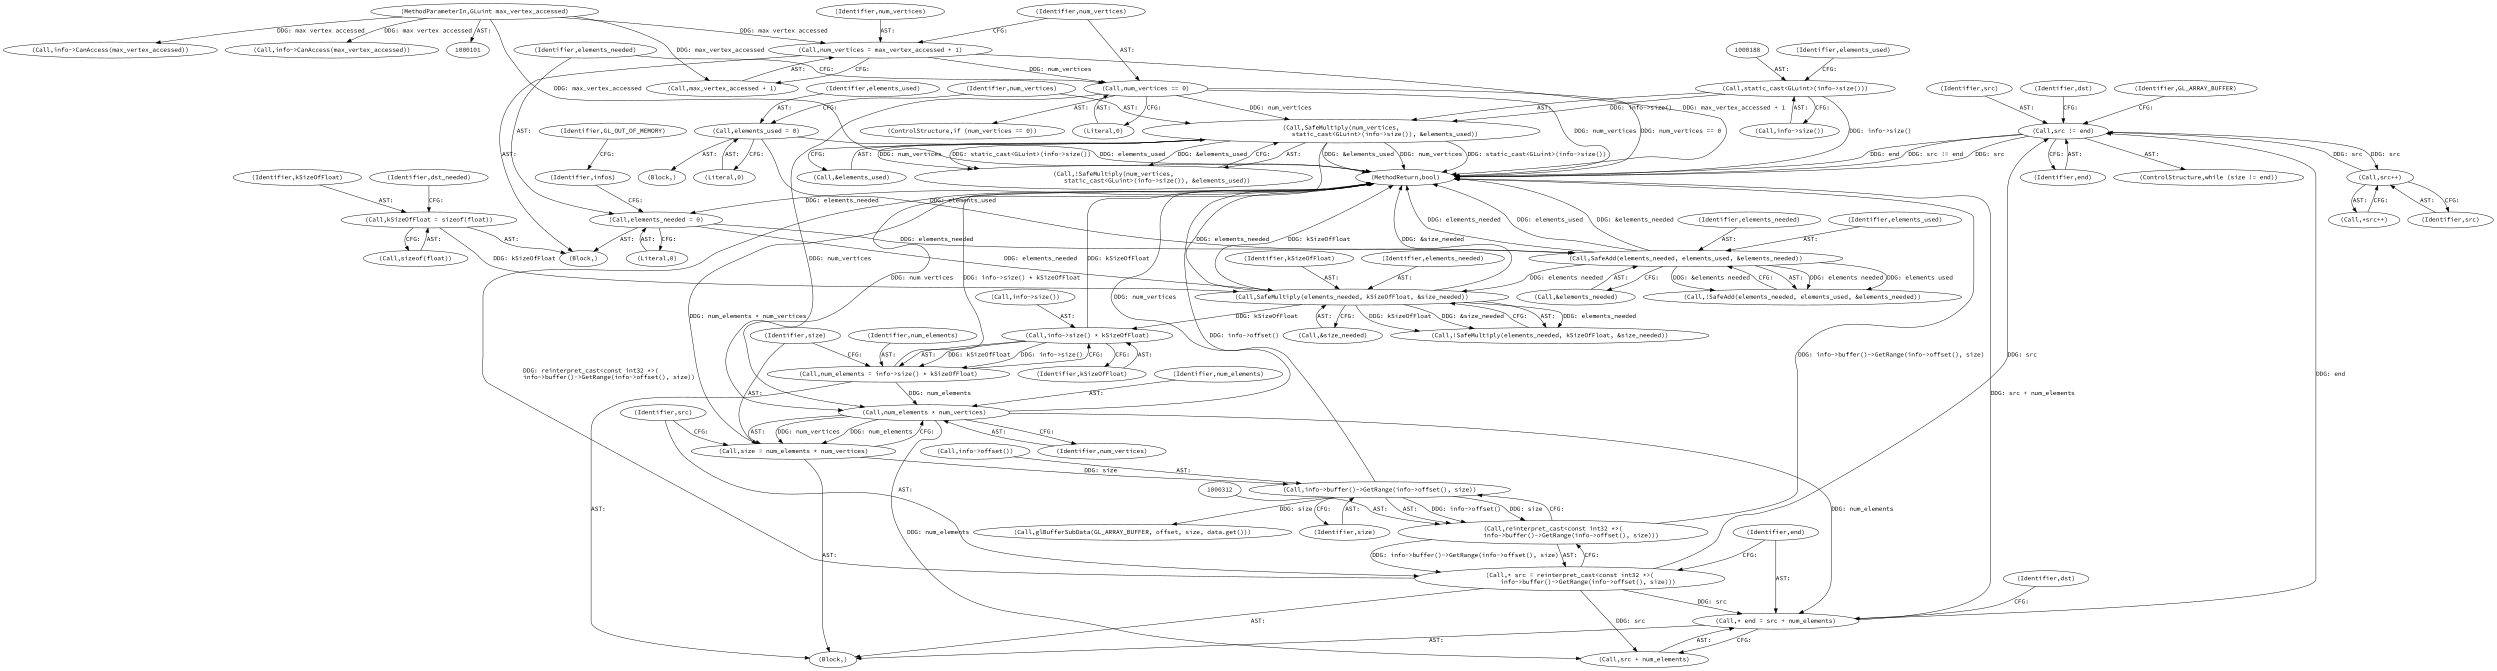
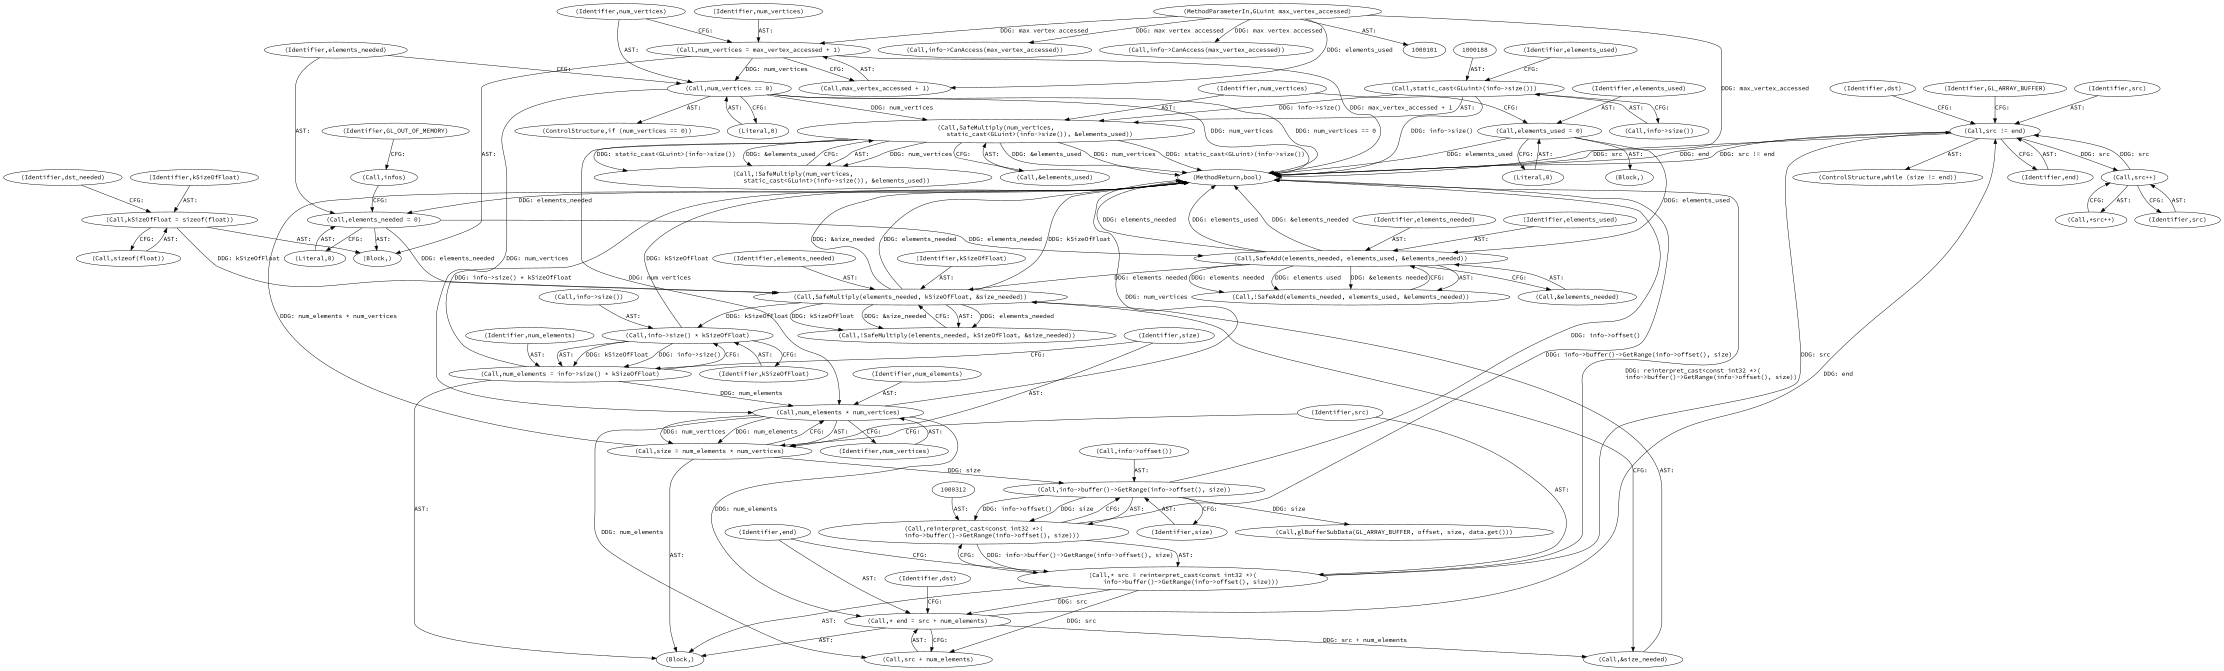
edge "(MethodParameterIn,GLuint max_vertex_accessed)" -> "(Call,max_vertex_accessed + 1)": label "DDG: max_vertex_accessed" -> "DDG: elements_used"
node "(Identifier,infos)": label "(Identifier,infos)" -> "(Call,infos)"
edge "(Call,* end = src + num_elements)" -> "(MethodReturn,bool)": now "(Call,* end = src + num_elements)" -> "(Call,&size_needed)"
